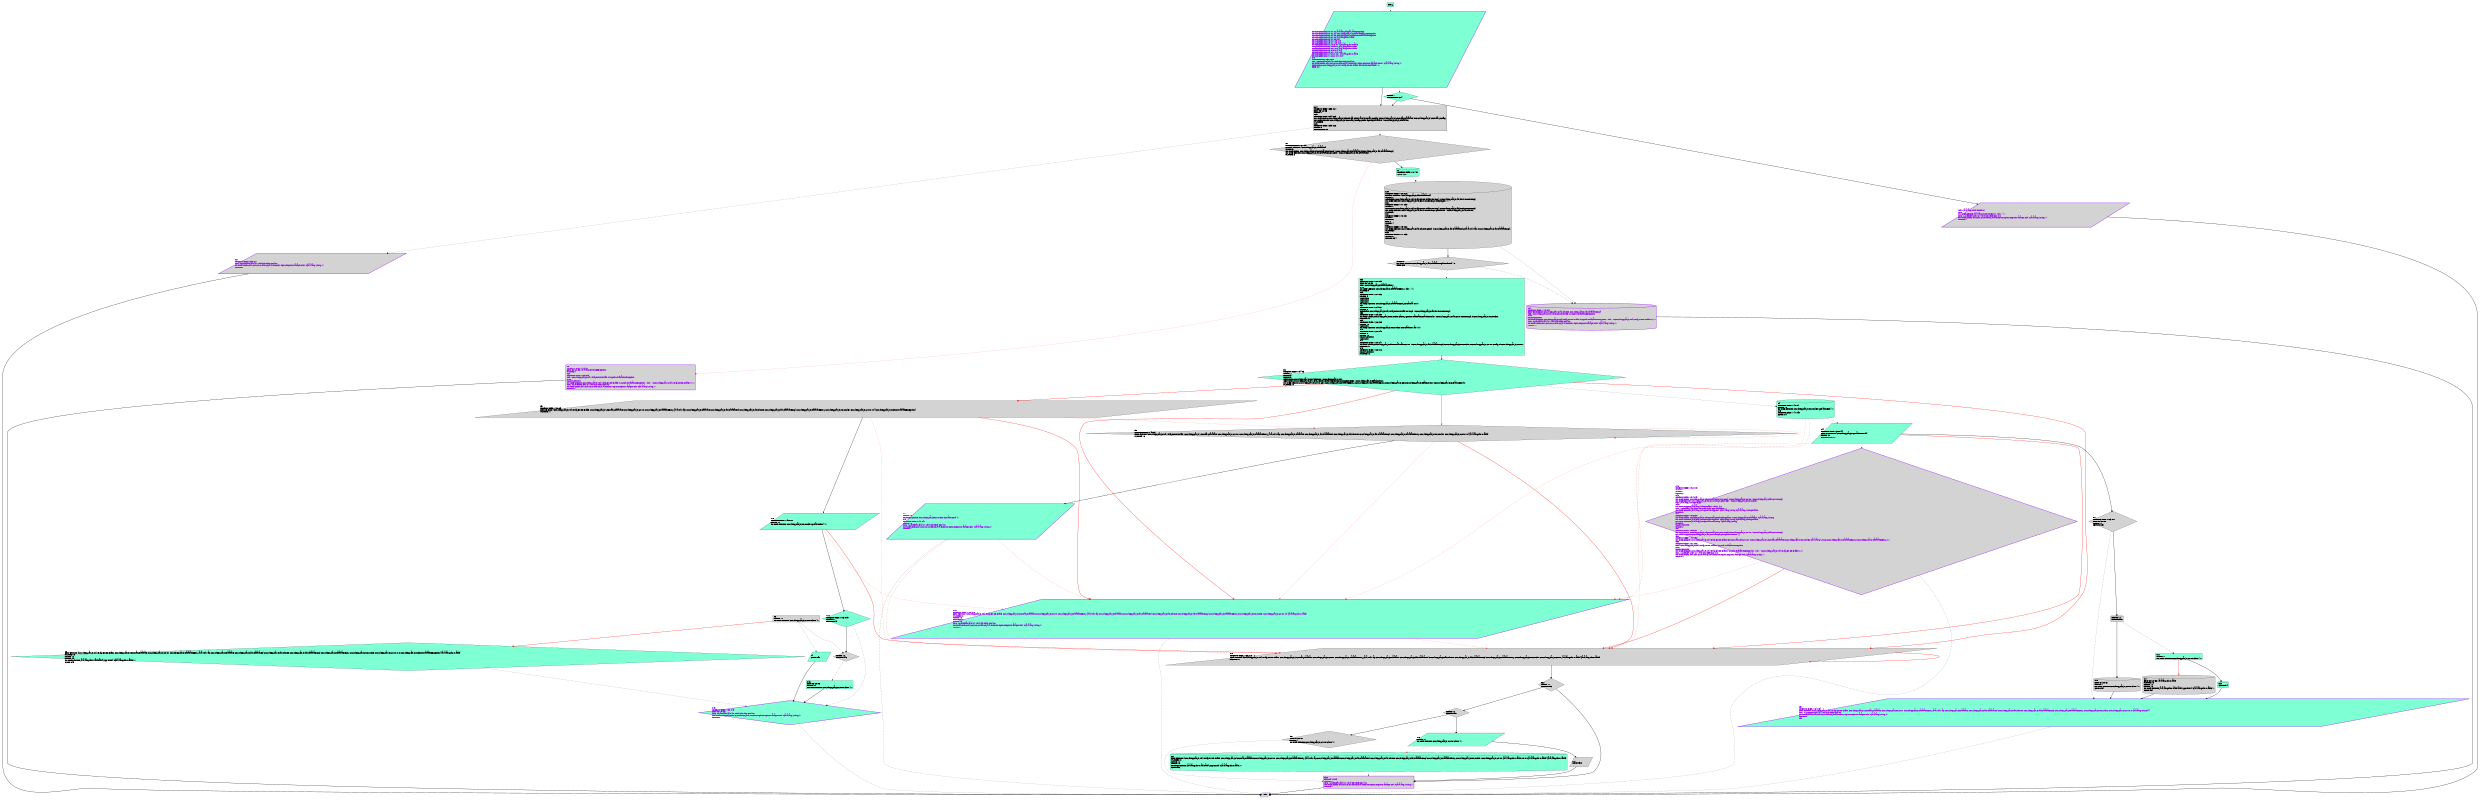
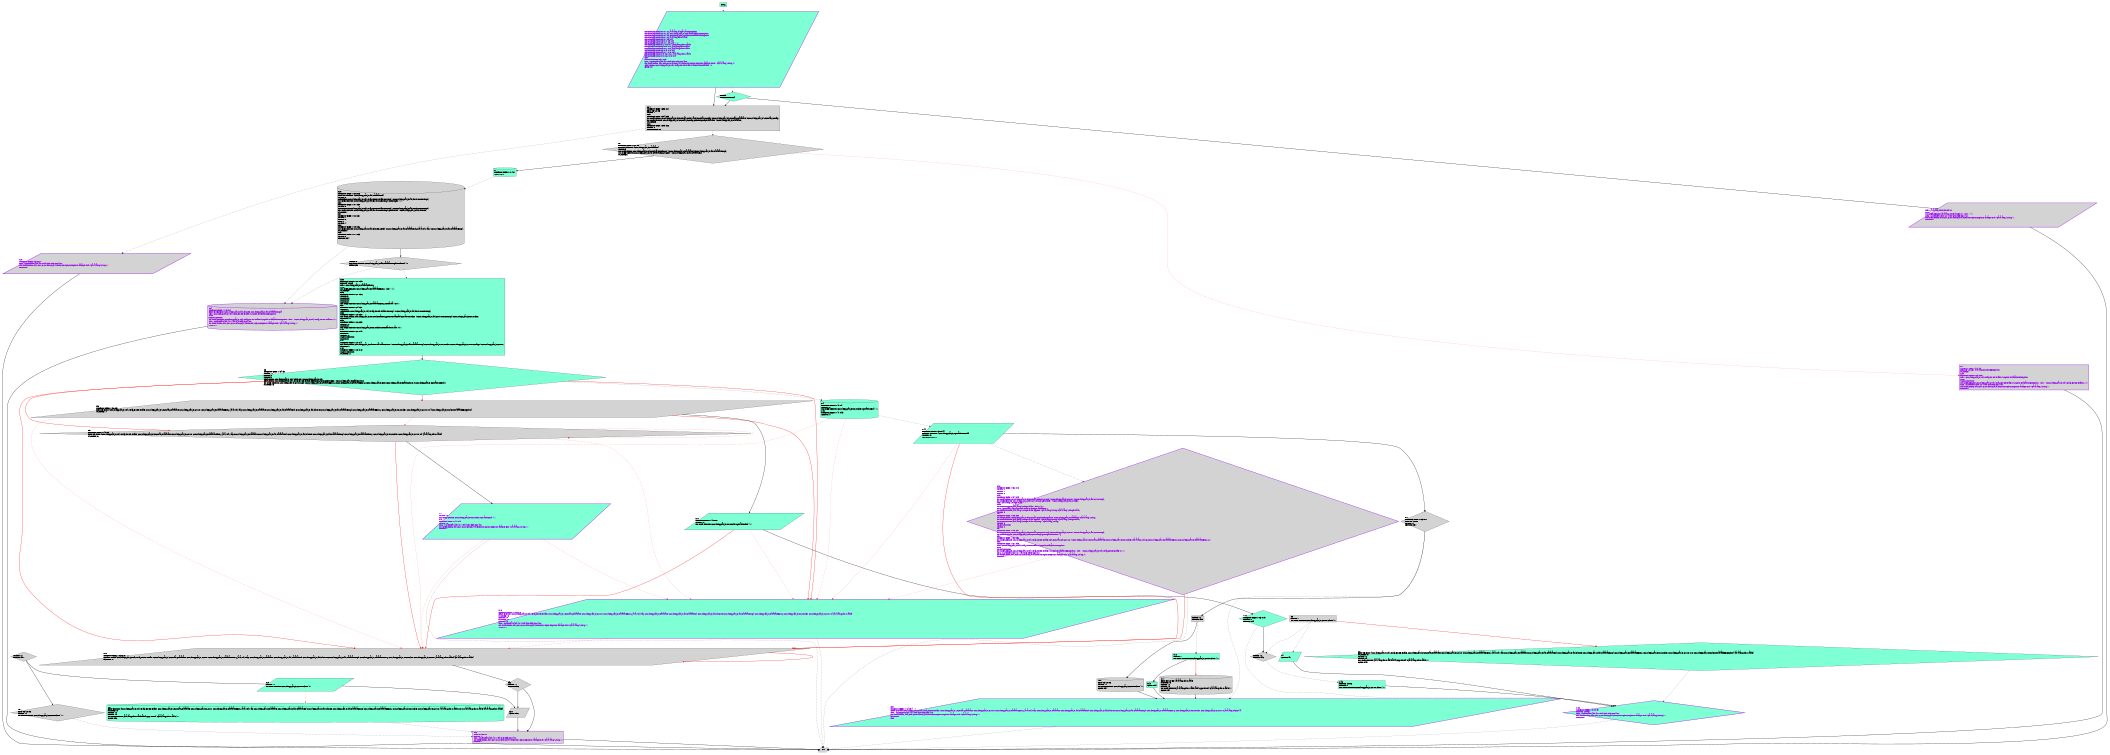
edge "L22 ALOAD 11 IFNULL L56" -> "ALOAD 12 IFNULL L57": now "L22 ALOAD 11 IFNULL L56" -> "L20 GOTO L56"
